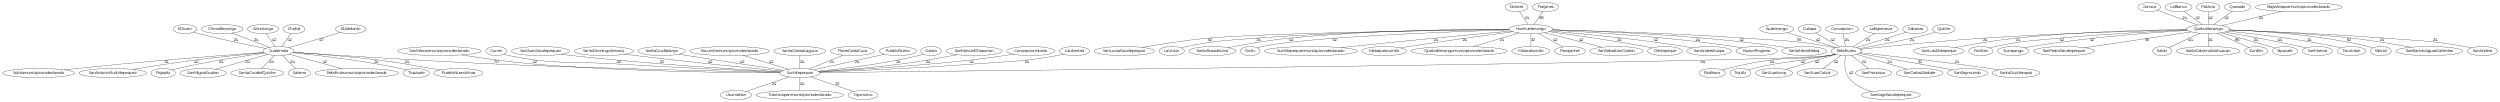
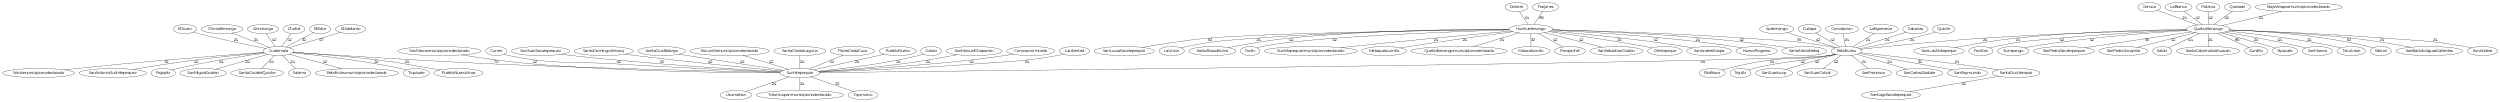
node "ElEstor": added
node "SanPedroJocopilas": added
edge "Retalhuleu" -- "SantiagoSacatepequez": now "SantaCruzVerapaz" -- "SantiagoSacatepequez"
